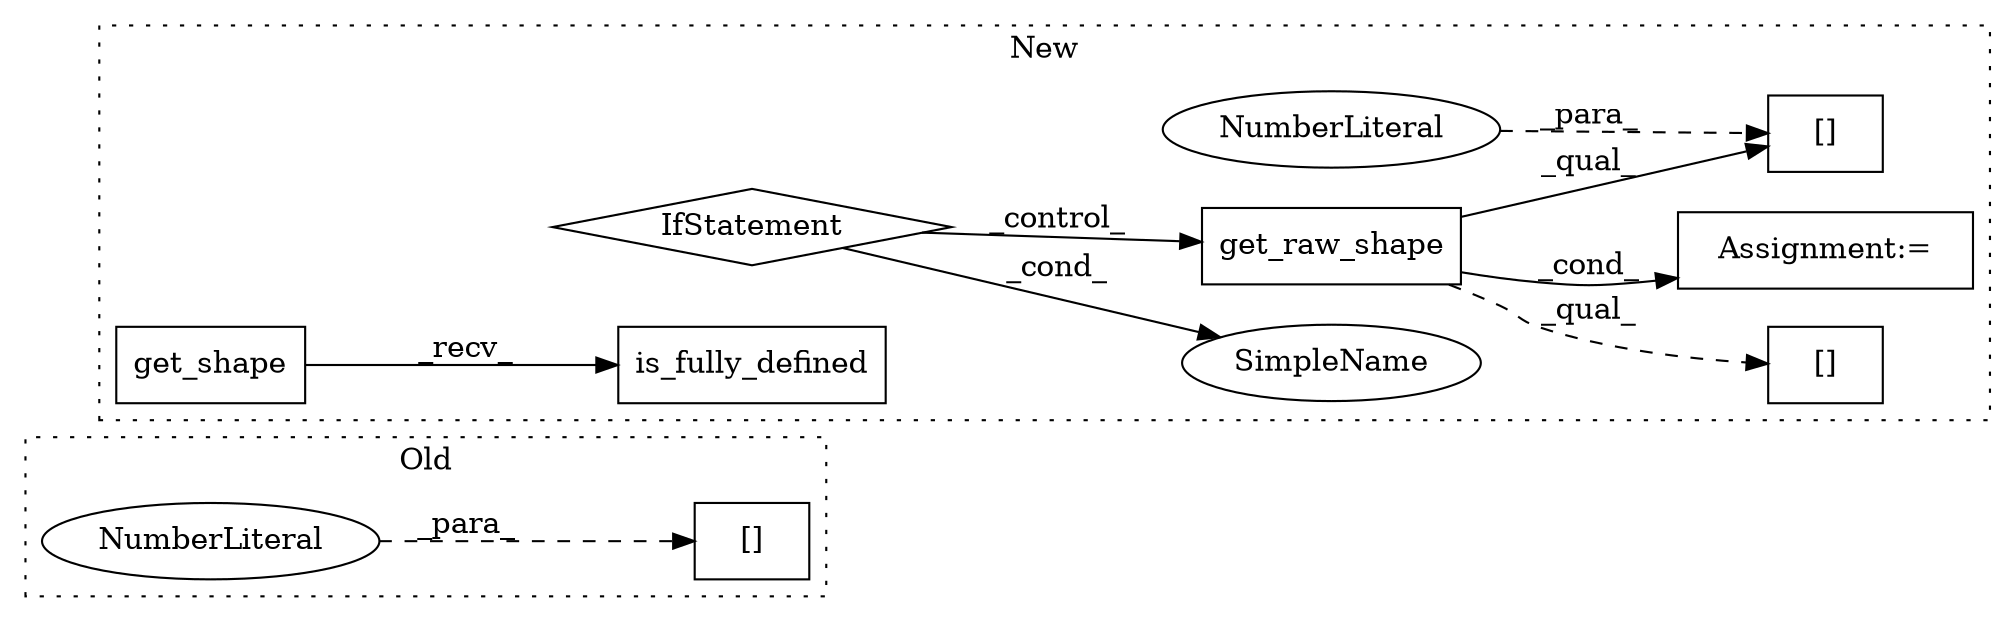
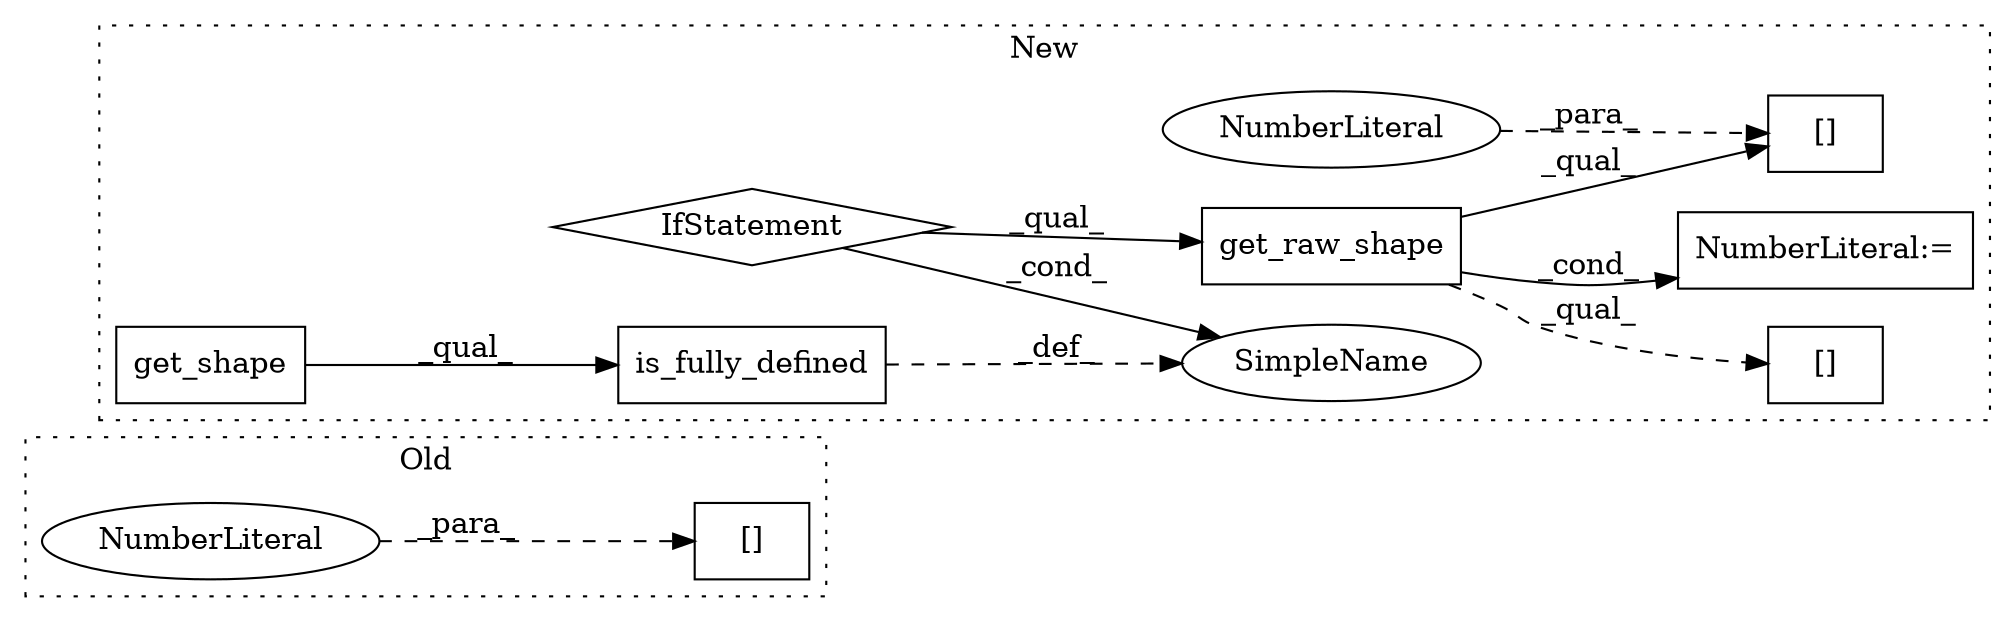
edge "IfStatement" -> "get_raw_shape": label "_control_" -> "_qual_"
node "Assignment:=": label "Assignment:=" -> "NumberLiteral:="
edge "get_shape" -> "is_fully_defined": label "_recv_" -> "_qual_"
edge "is_fully_defined" -> "SimpleName": added, label "_def_"
